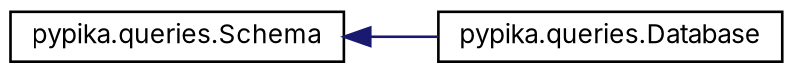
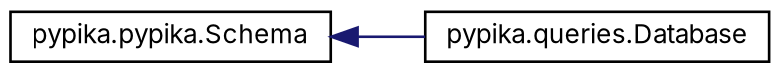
node "pypika.queries.Schema": label "pypika.queries.Schema" -> "pypika.pypika.Schema"
